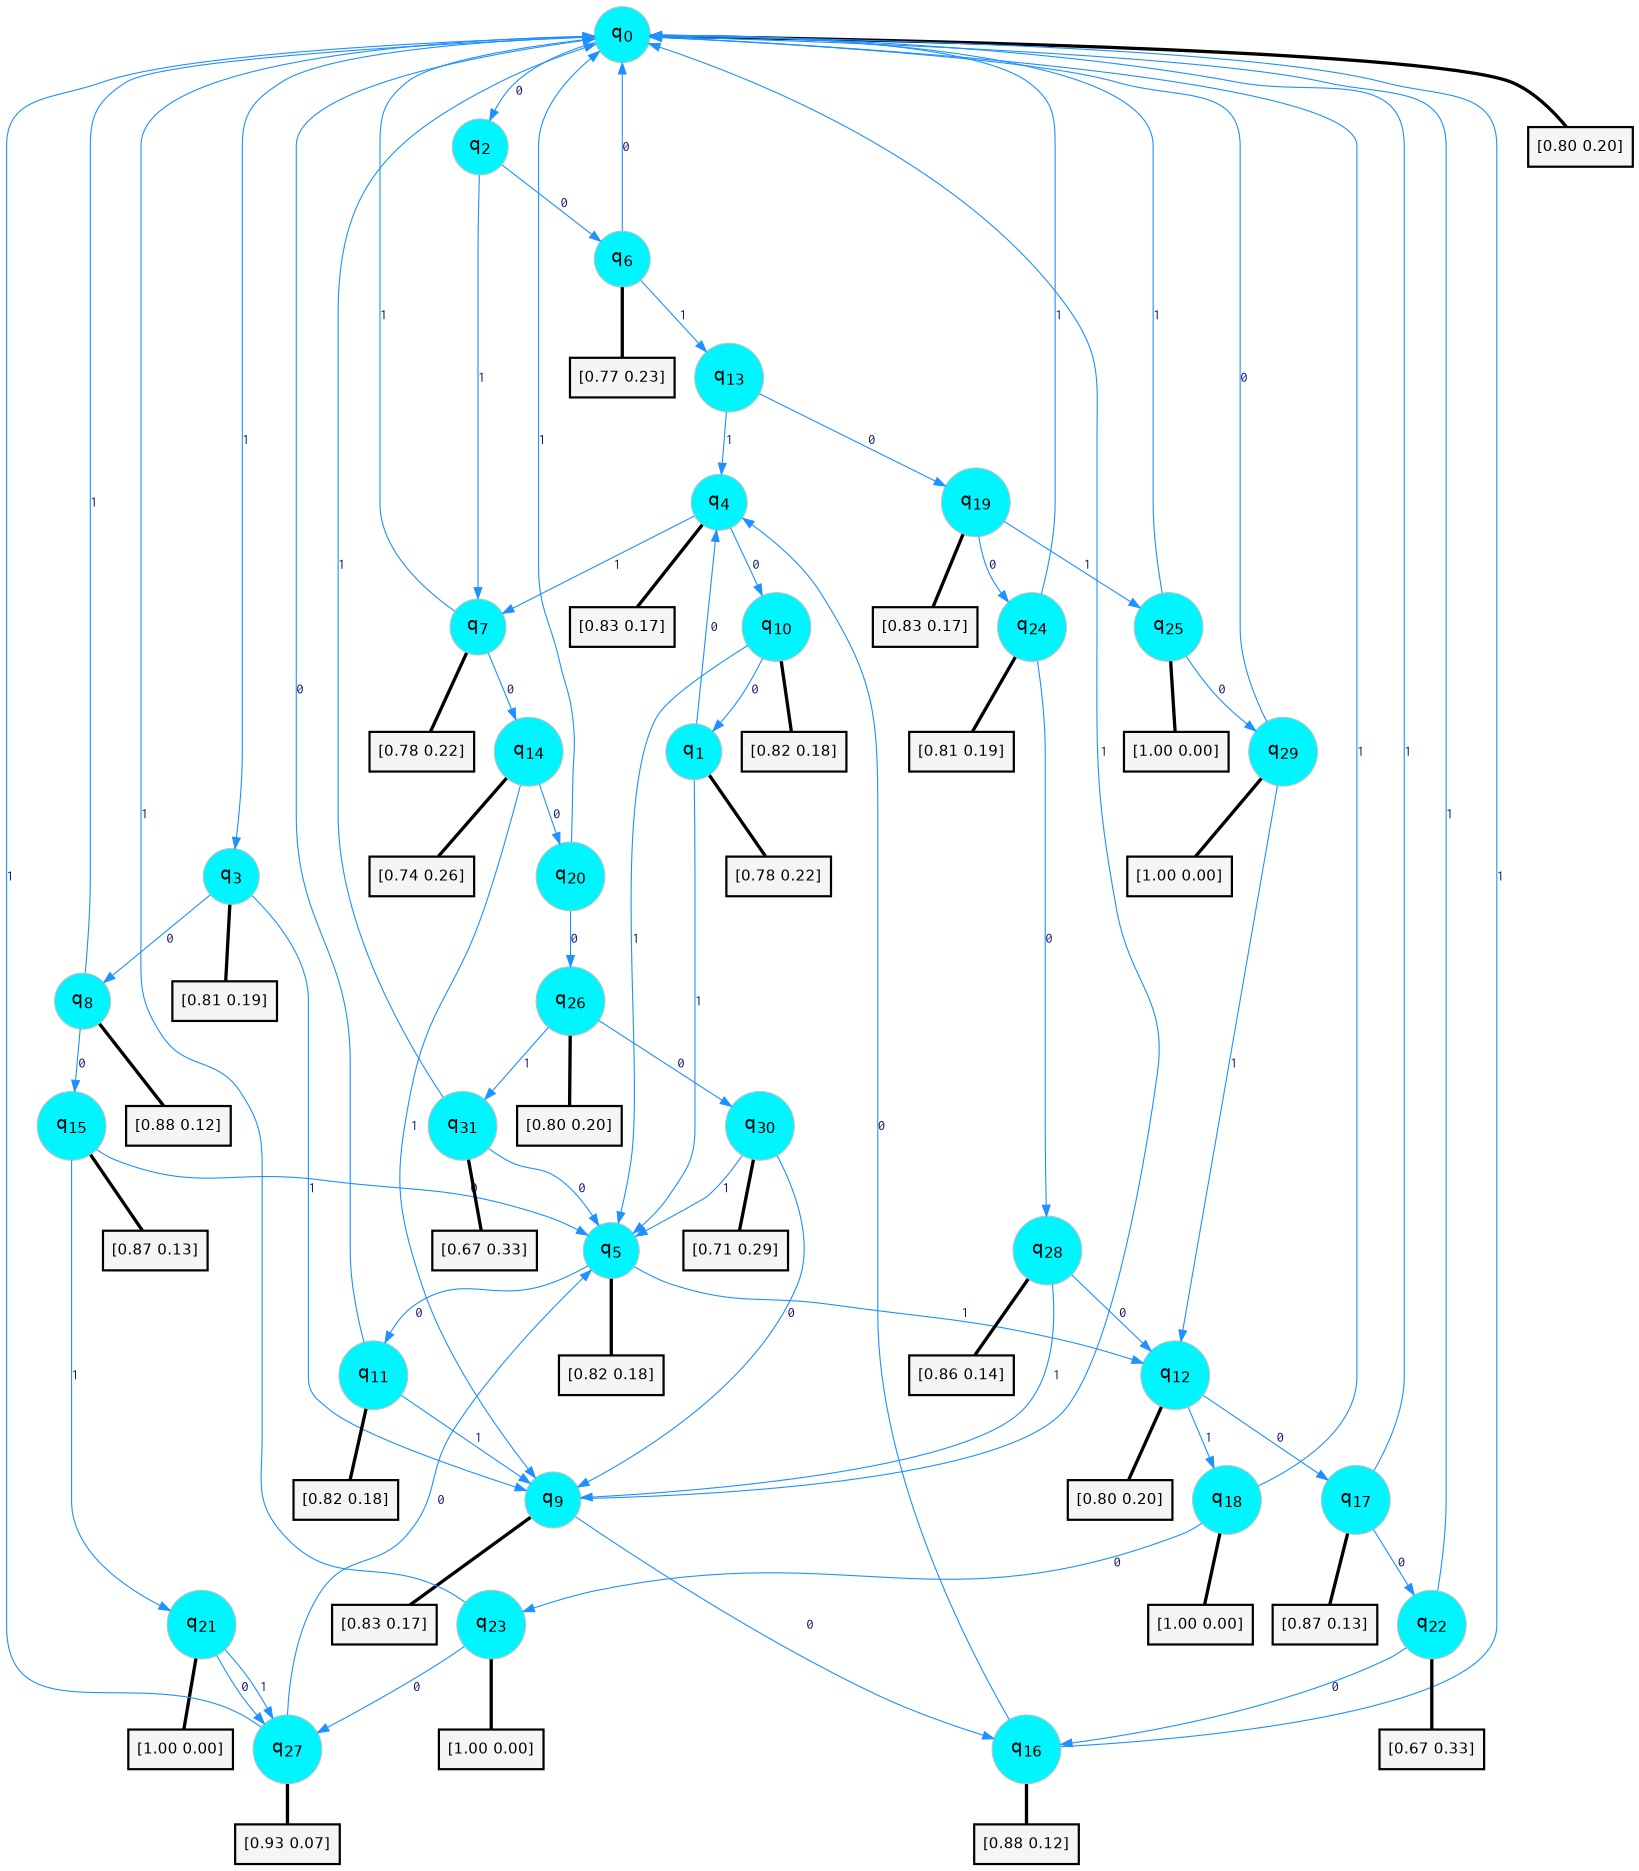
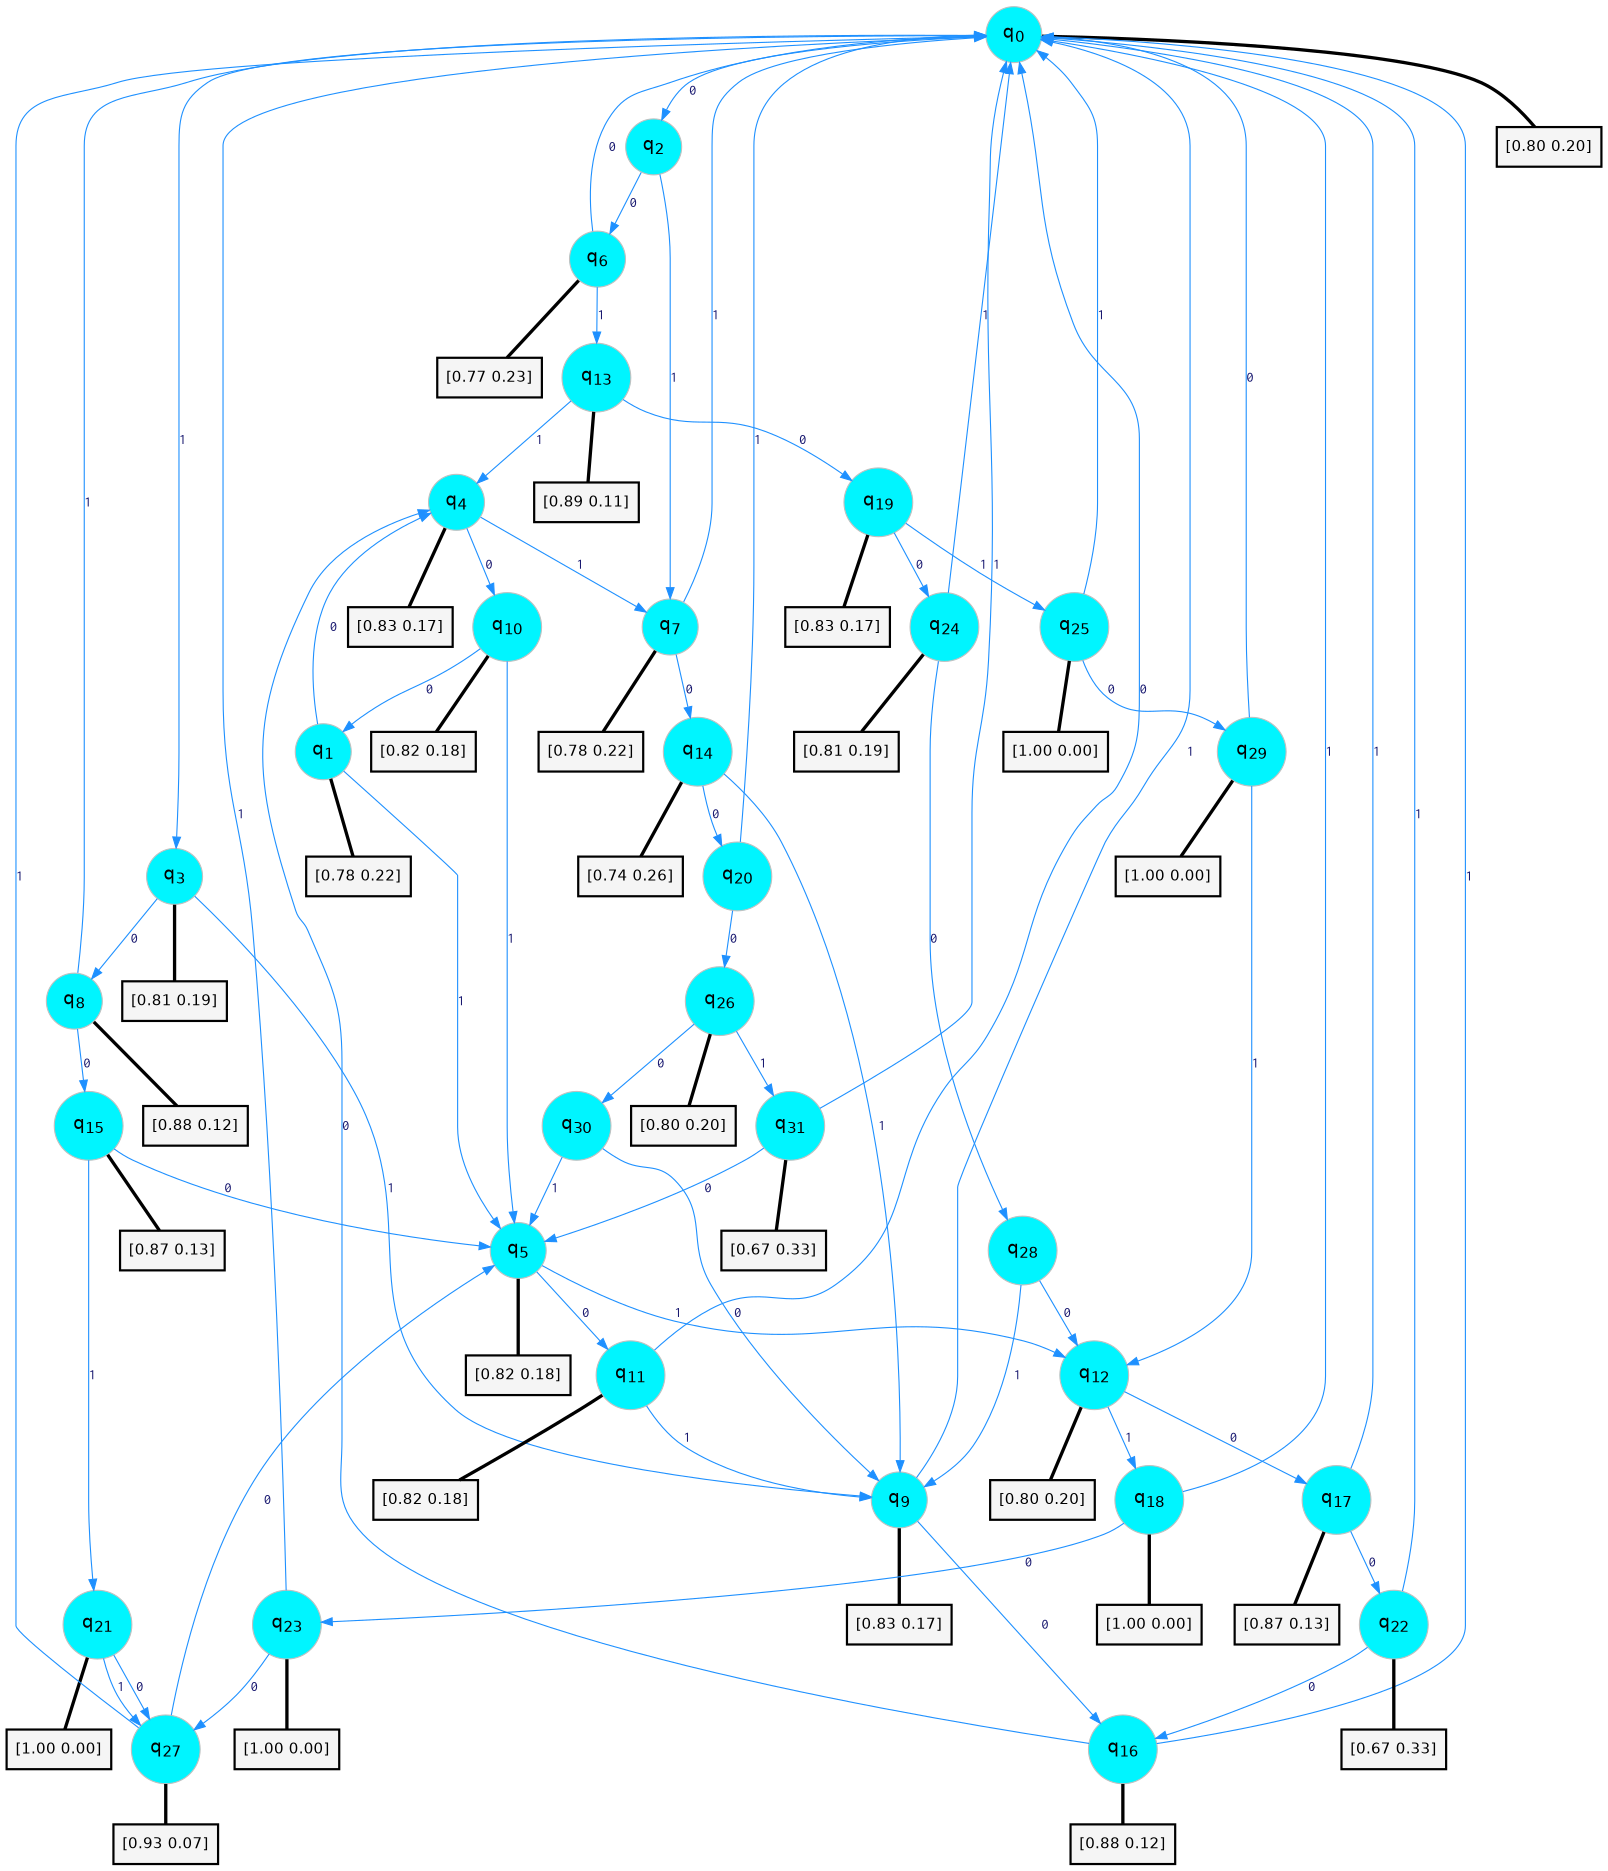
node "[0.89 0.11]": added
node "[0.71 0.29]": removed
node "[0.86 0.14]": removed
